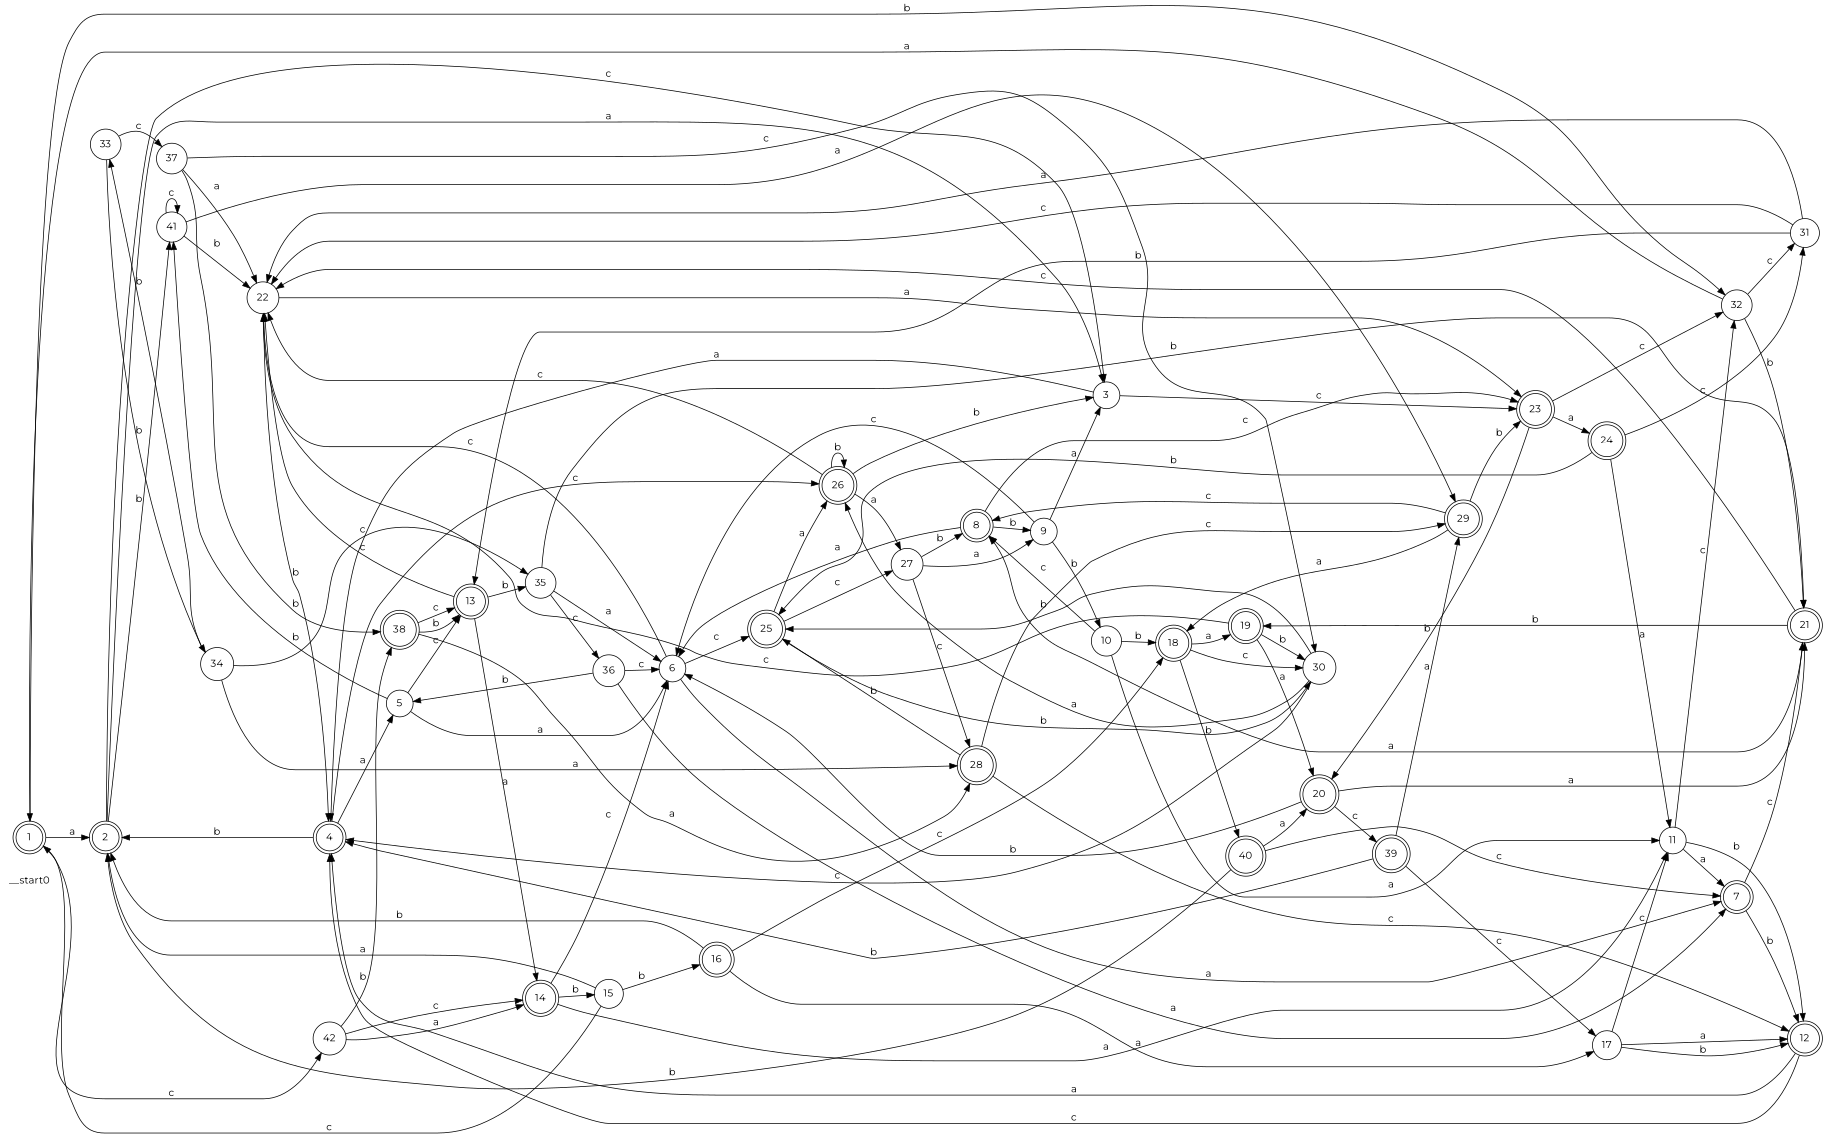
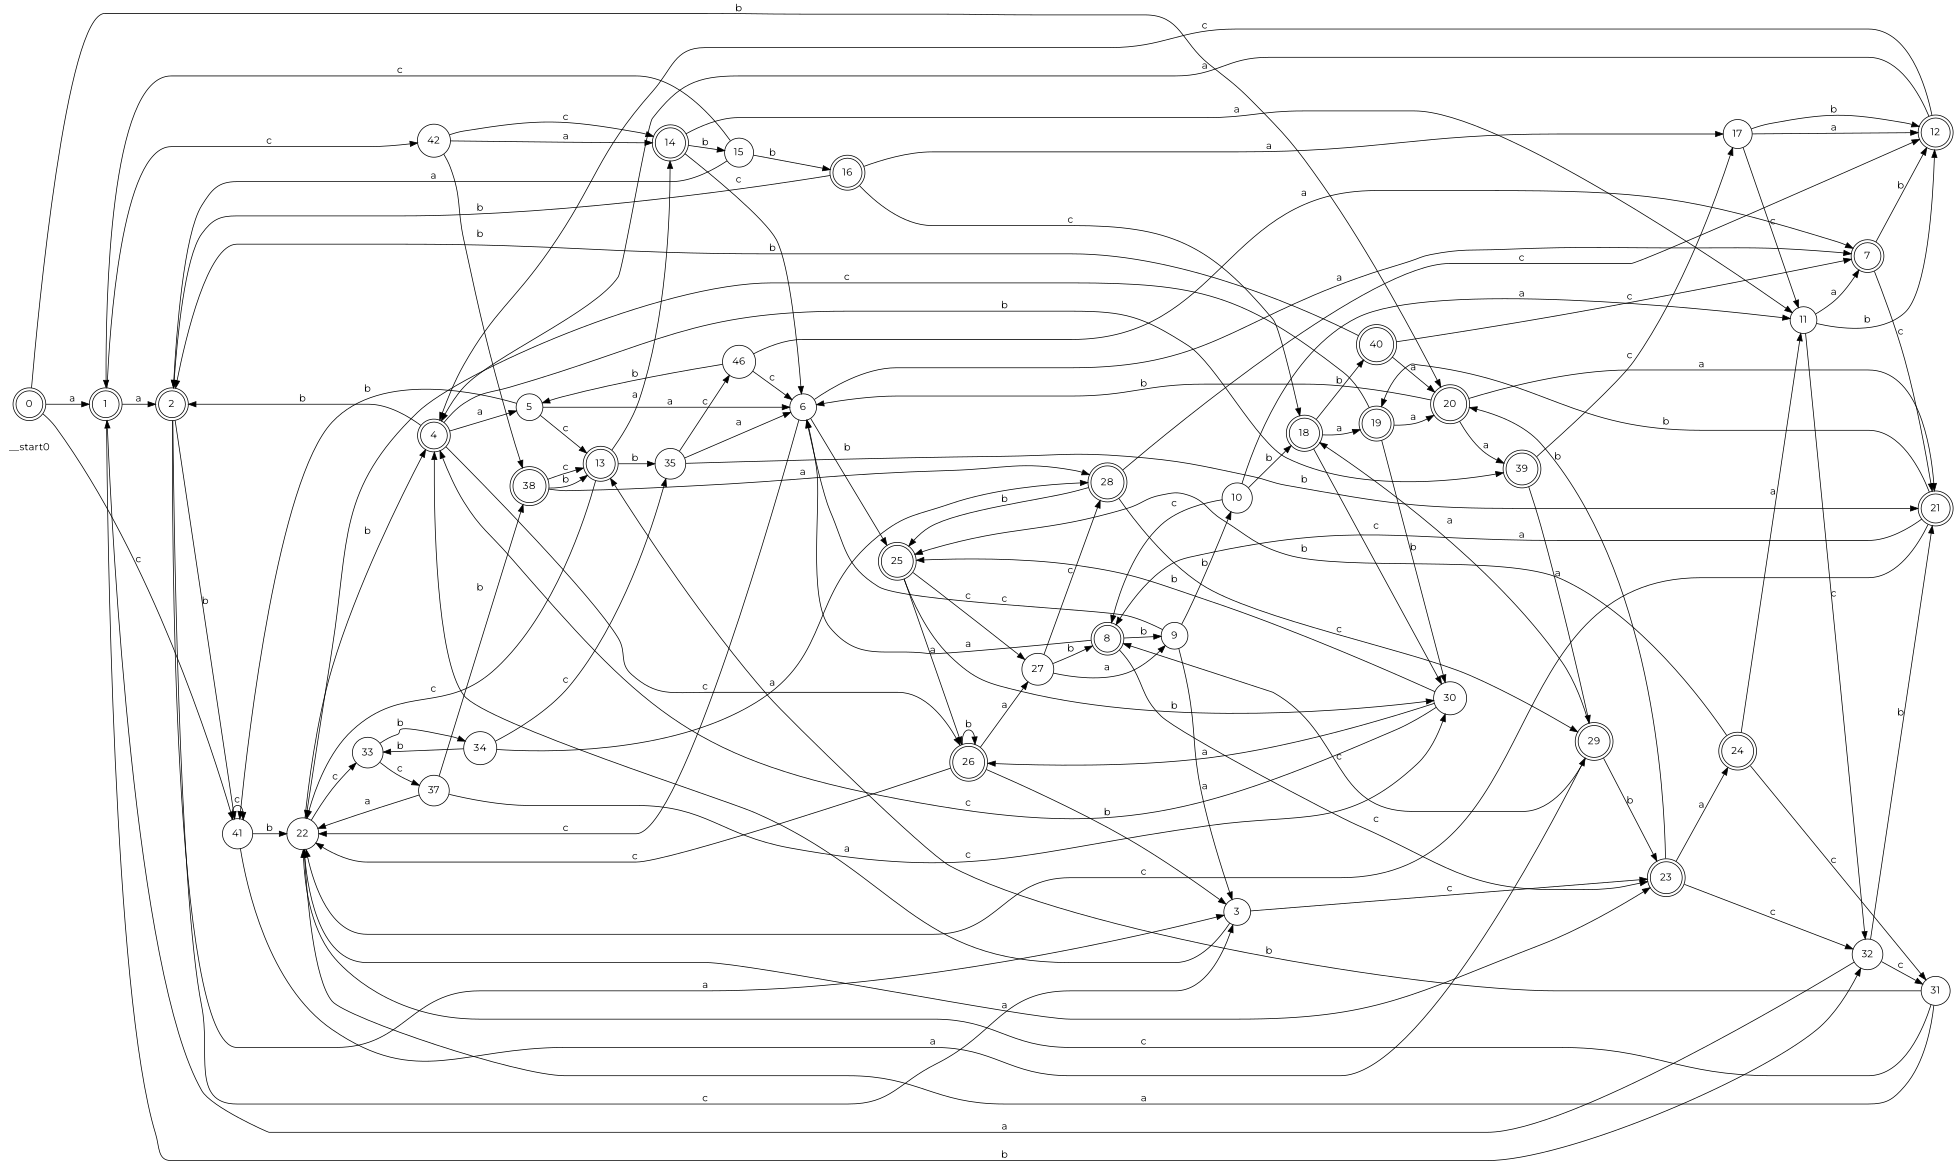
node "0": added
edge "6" -> "25": label "c" -> "b"
node "36": label "36" -> "46"
edge "22" -> "33": added, label "c"
edge "20" -> "39": label "c" -> "a"
edge "39" -> "4": reversed
